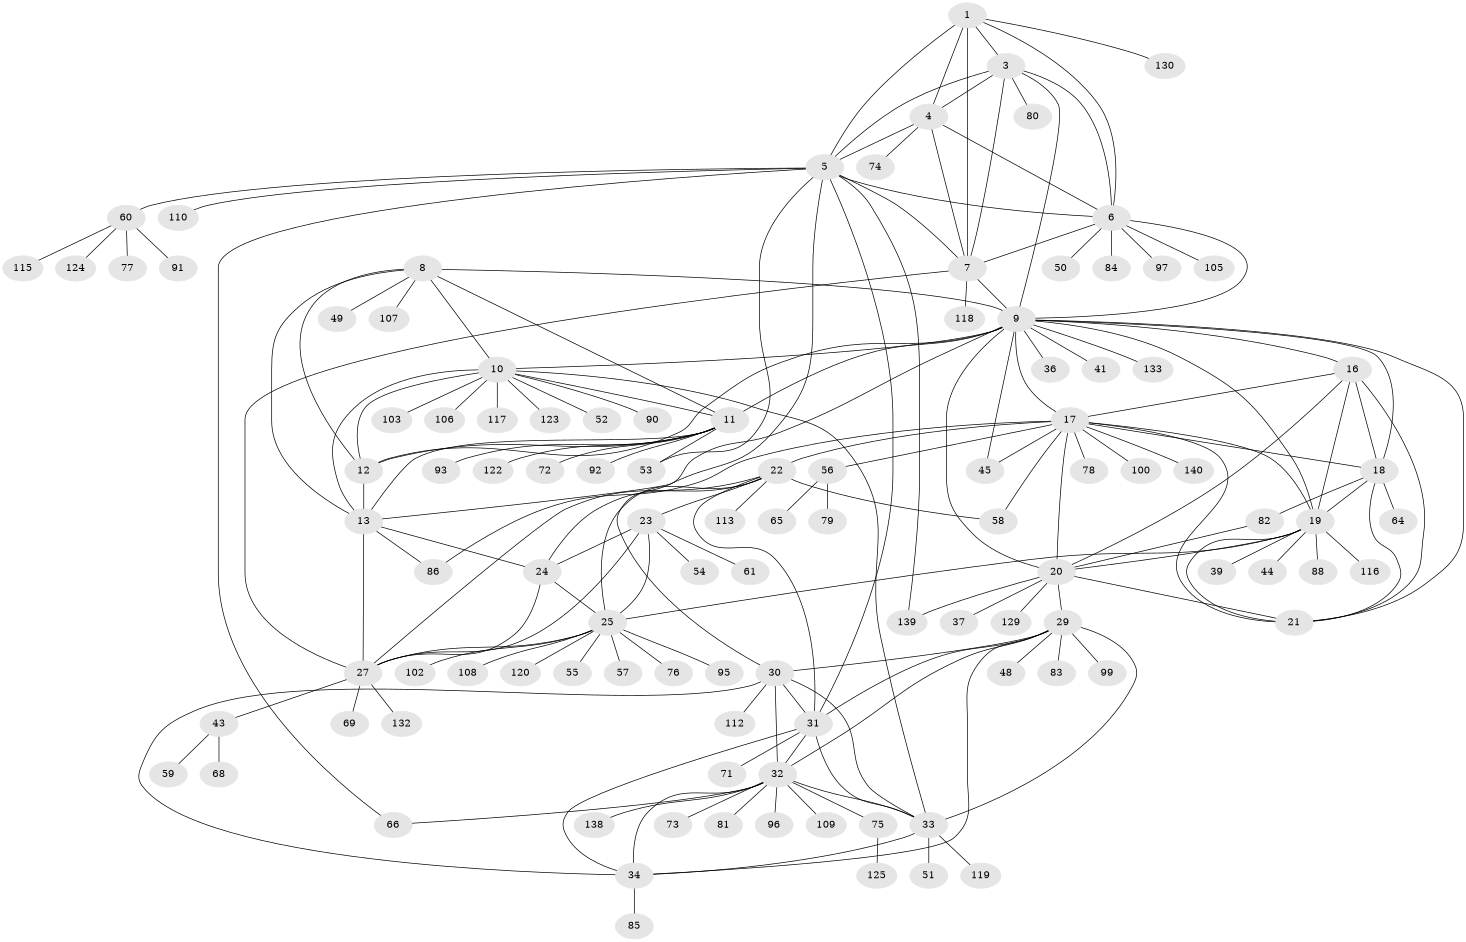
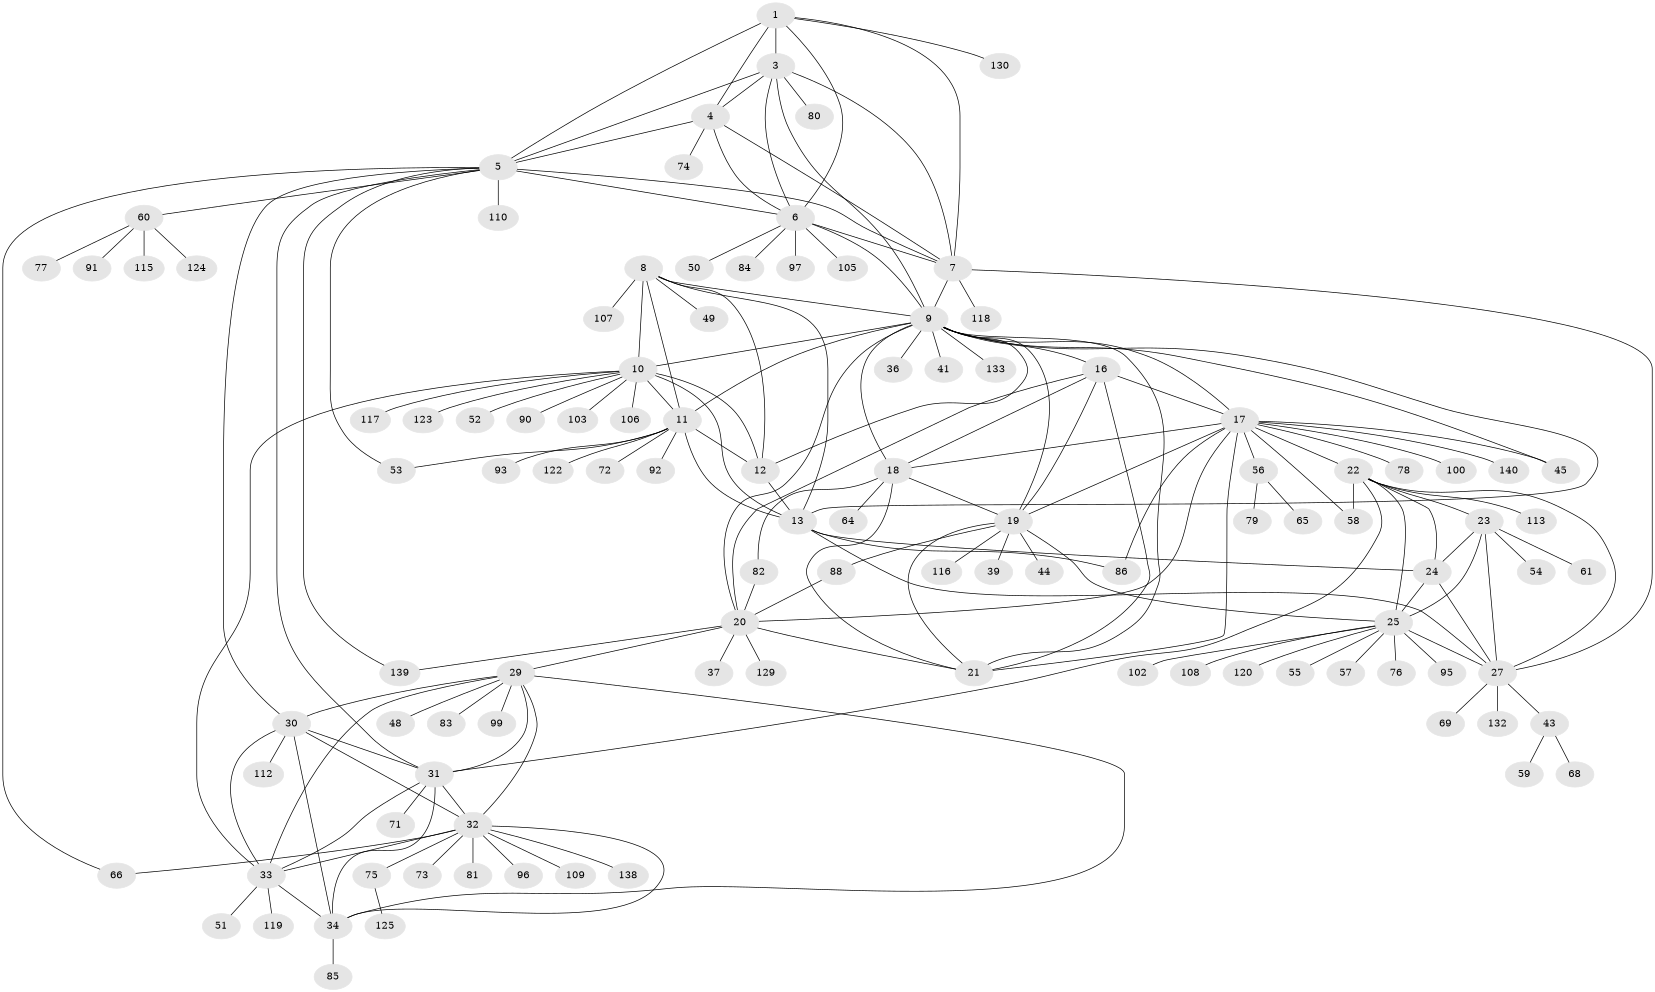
edge "19" -- "20": now "88" -- "20"
